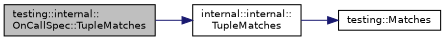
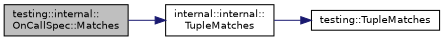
node "testing::internal:: OnCallSpec::TupleMatches": label "testing::internal:: OnCallSpec::TupleMatches" -> "testing::internal:: OnCallSpec::Matches"
node "testing::Matches": label "testing::Matches" -> "testing::TupleMatches"
